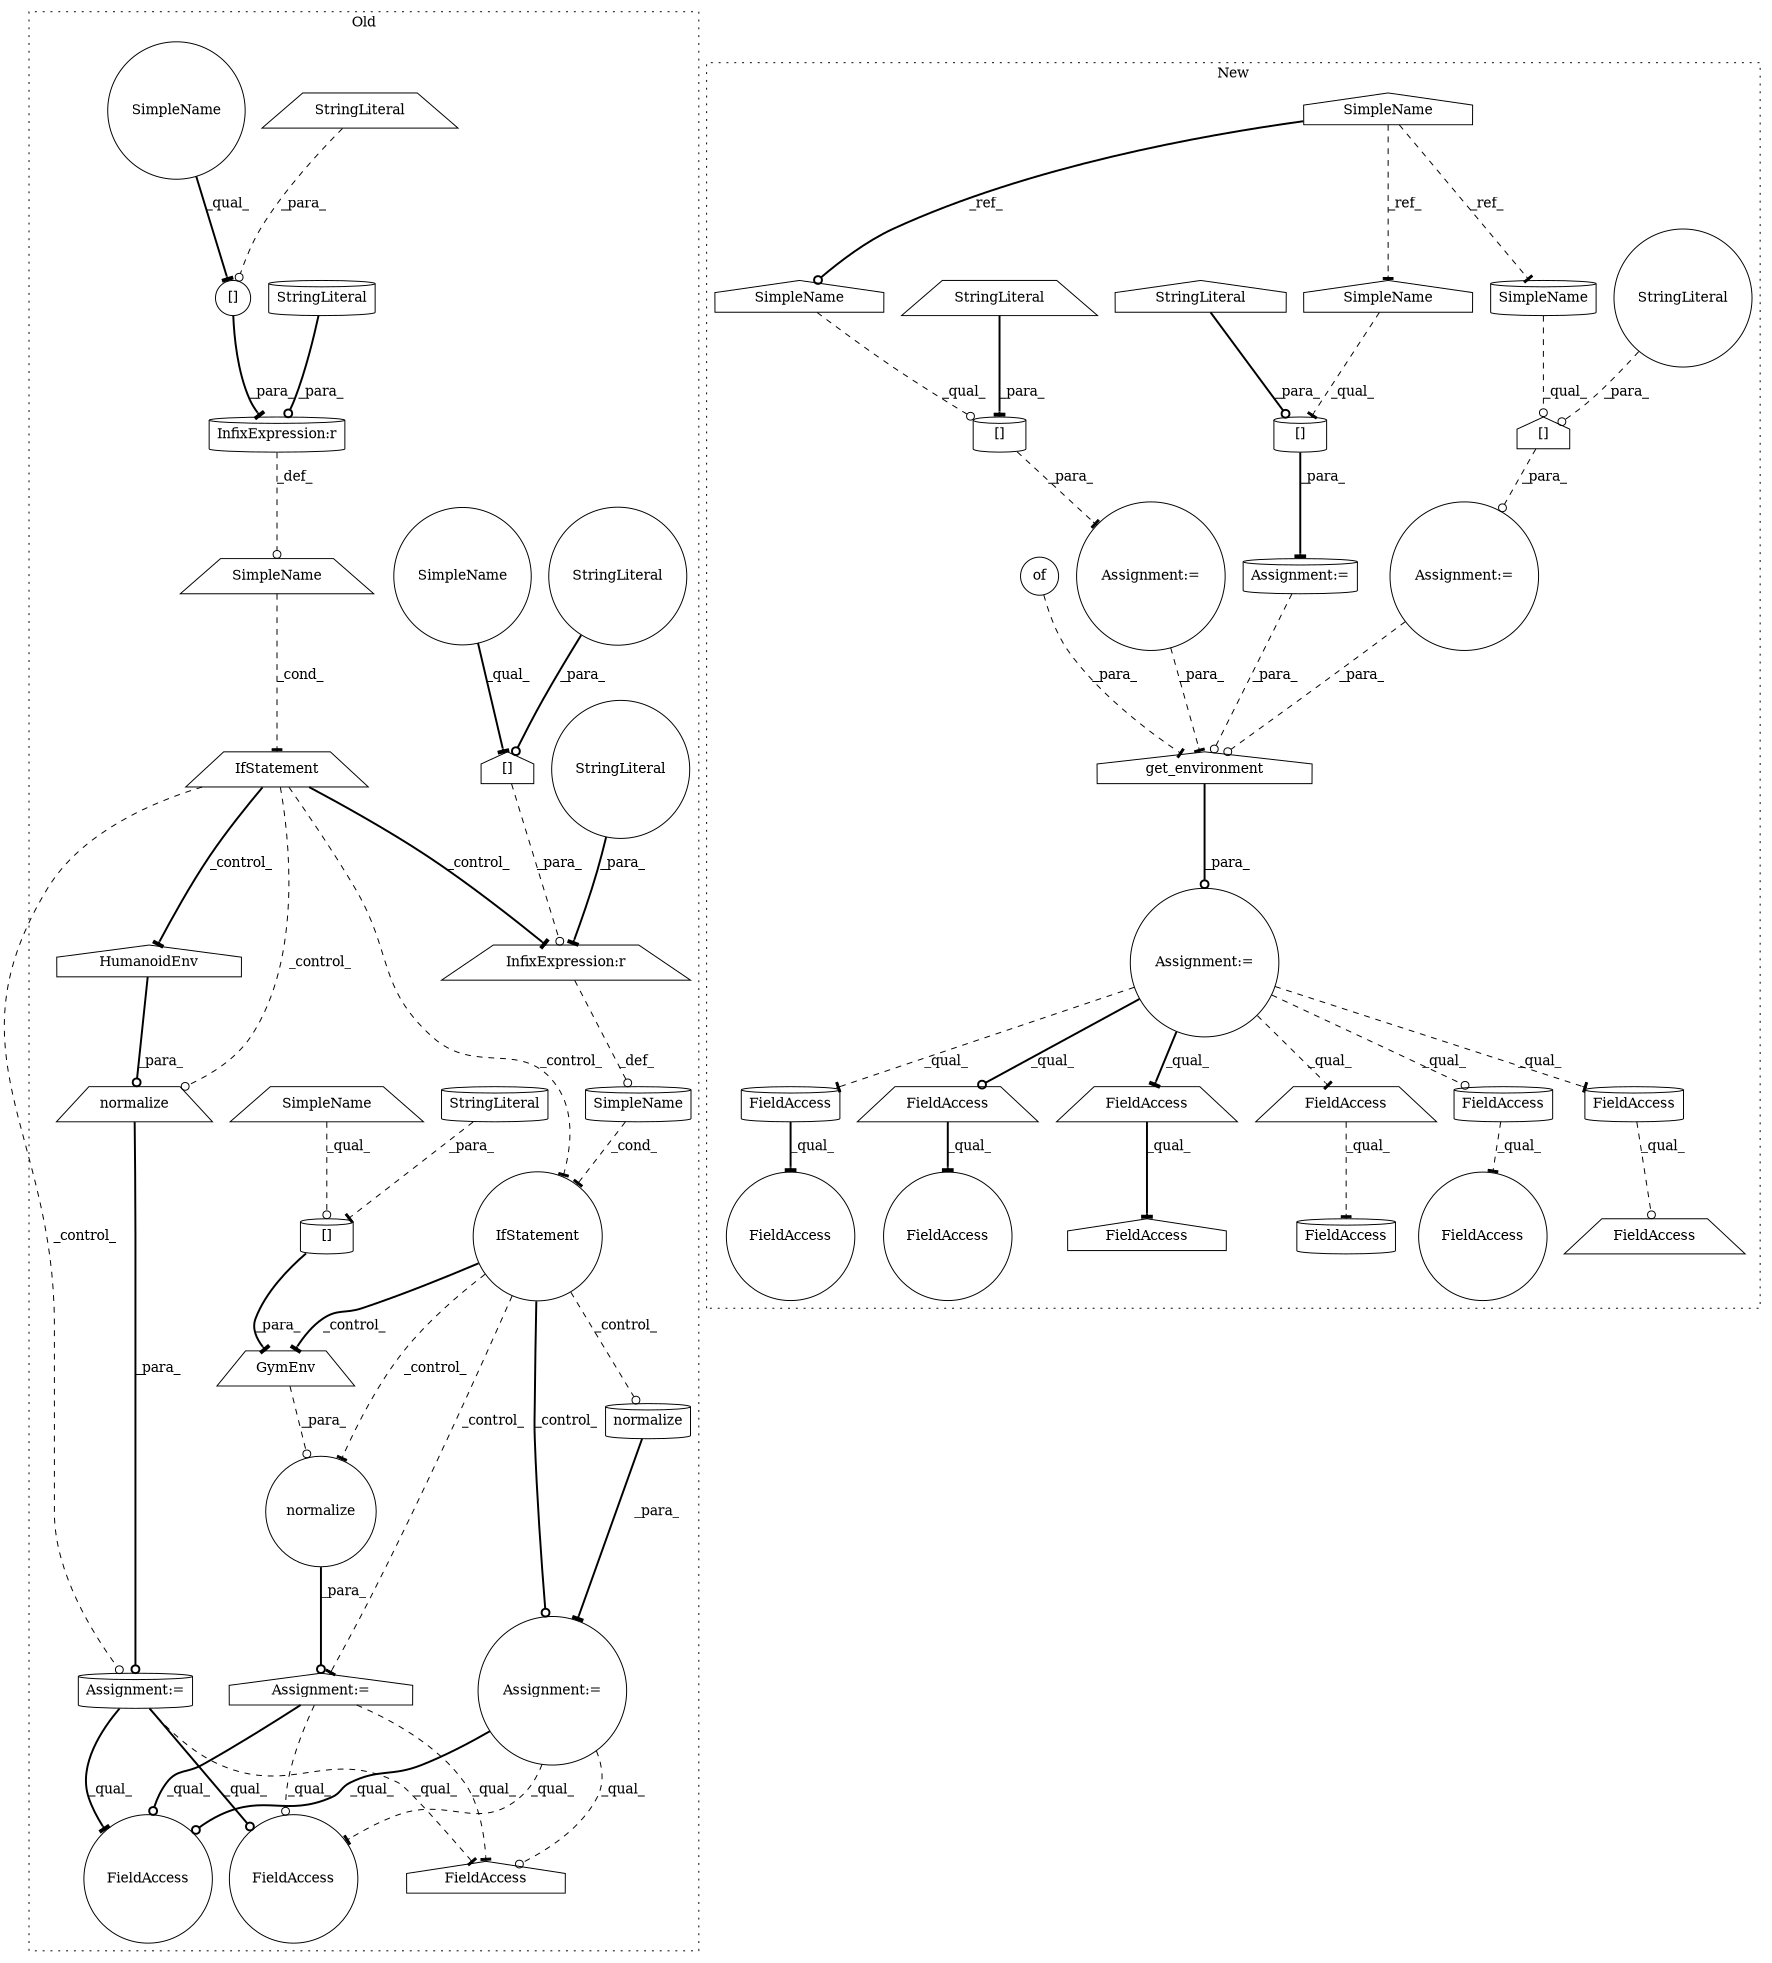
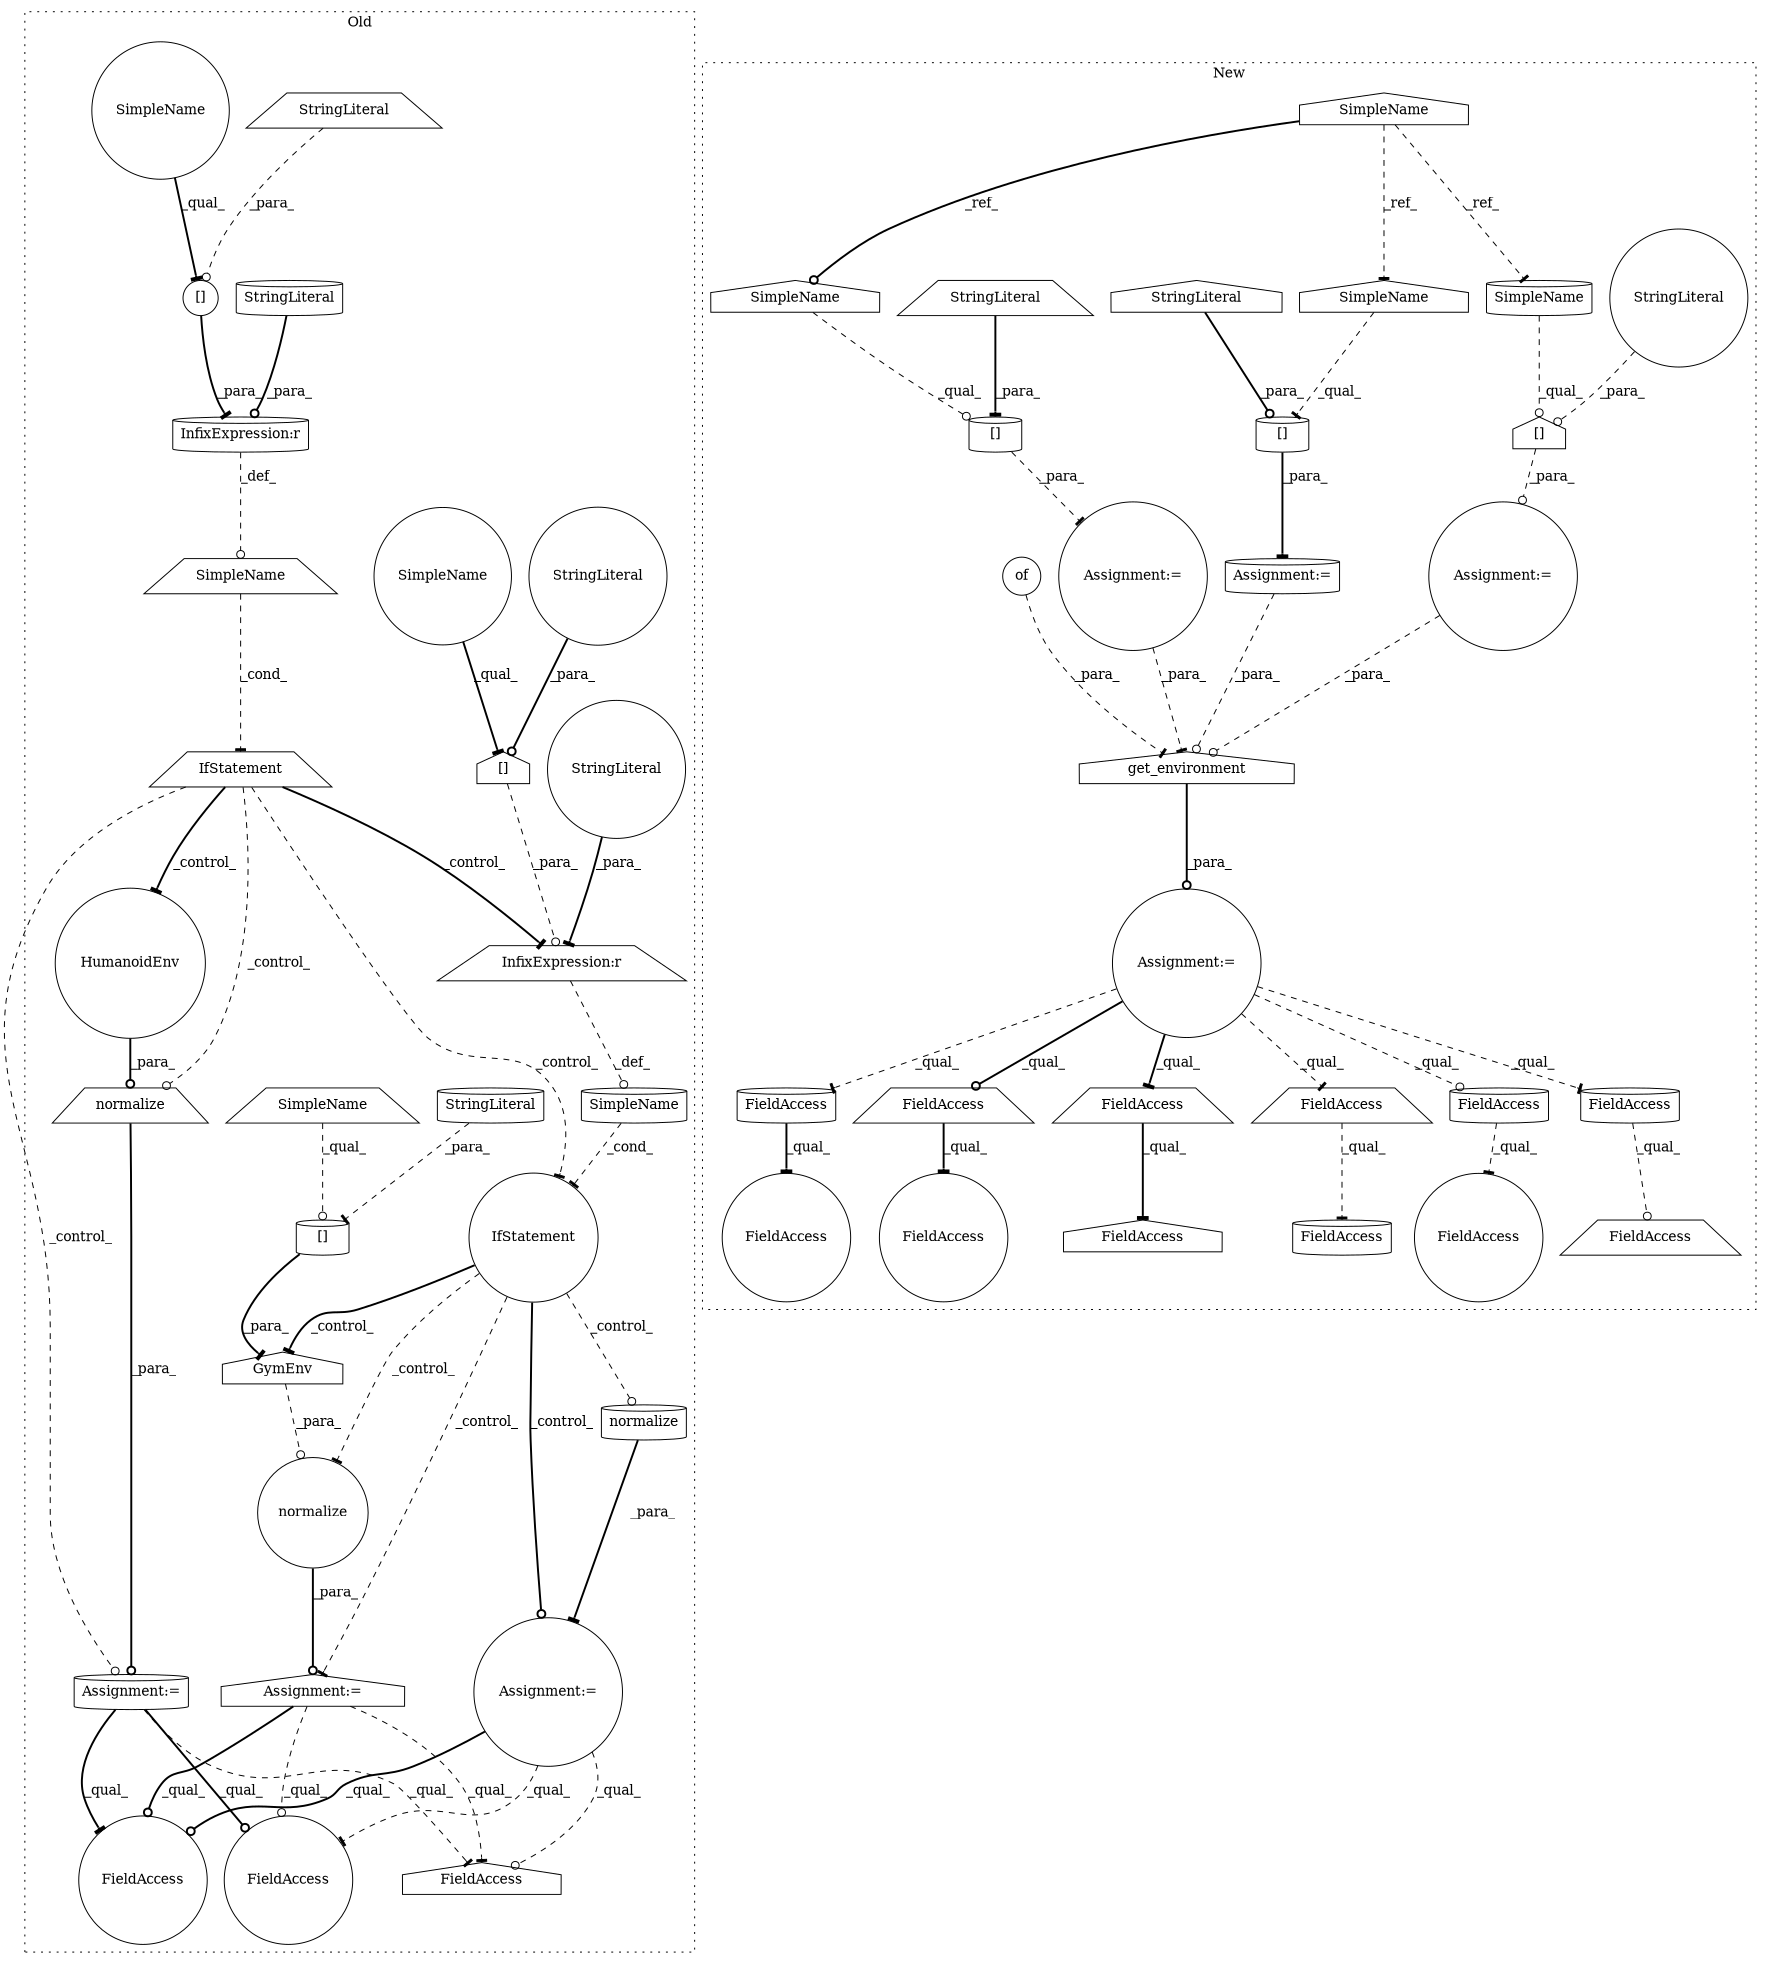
node "HumanoidEnv": shape house -> circle
node "GymEnv": shape trapezium -> house
